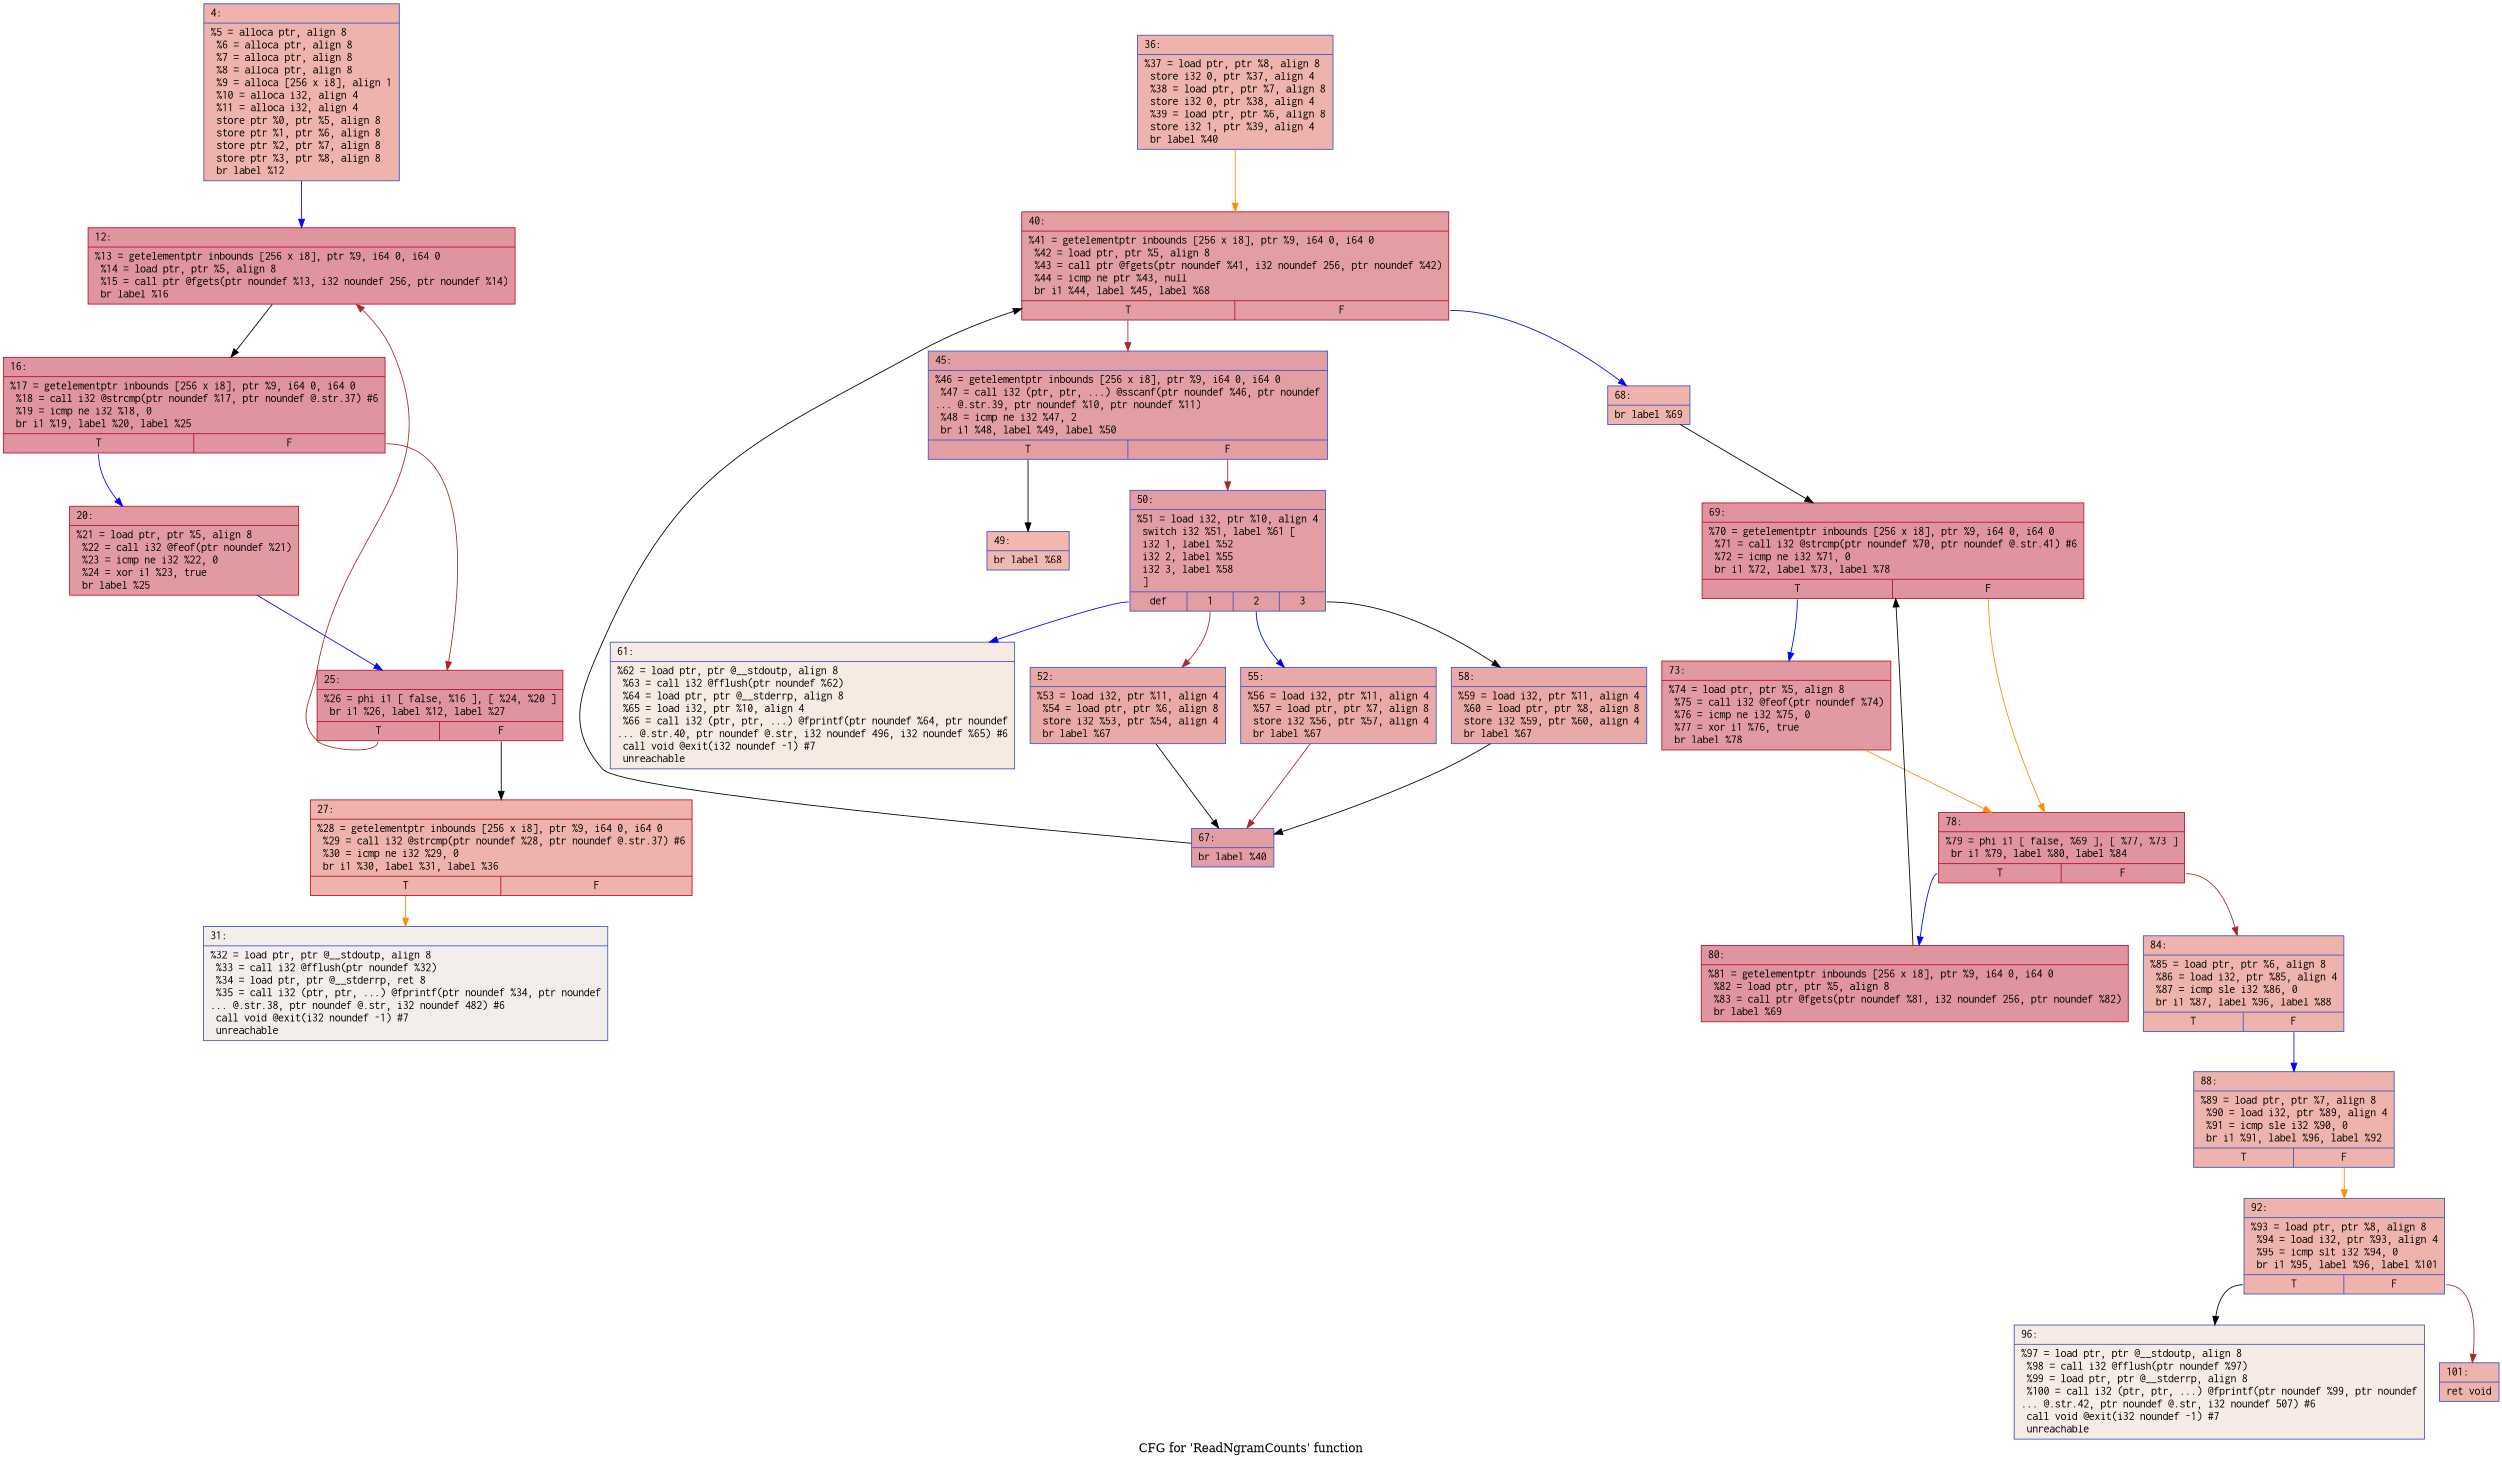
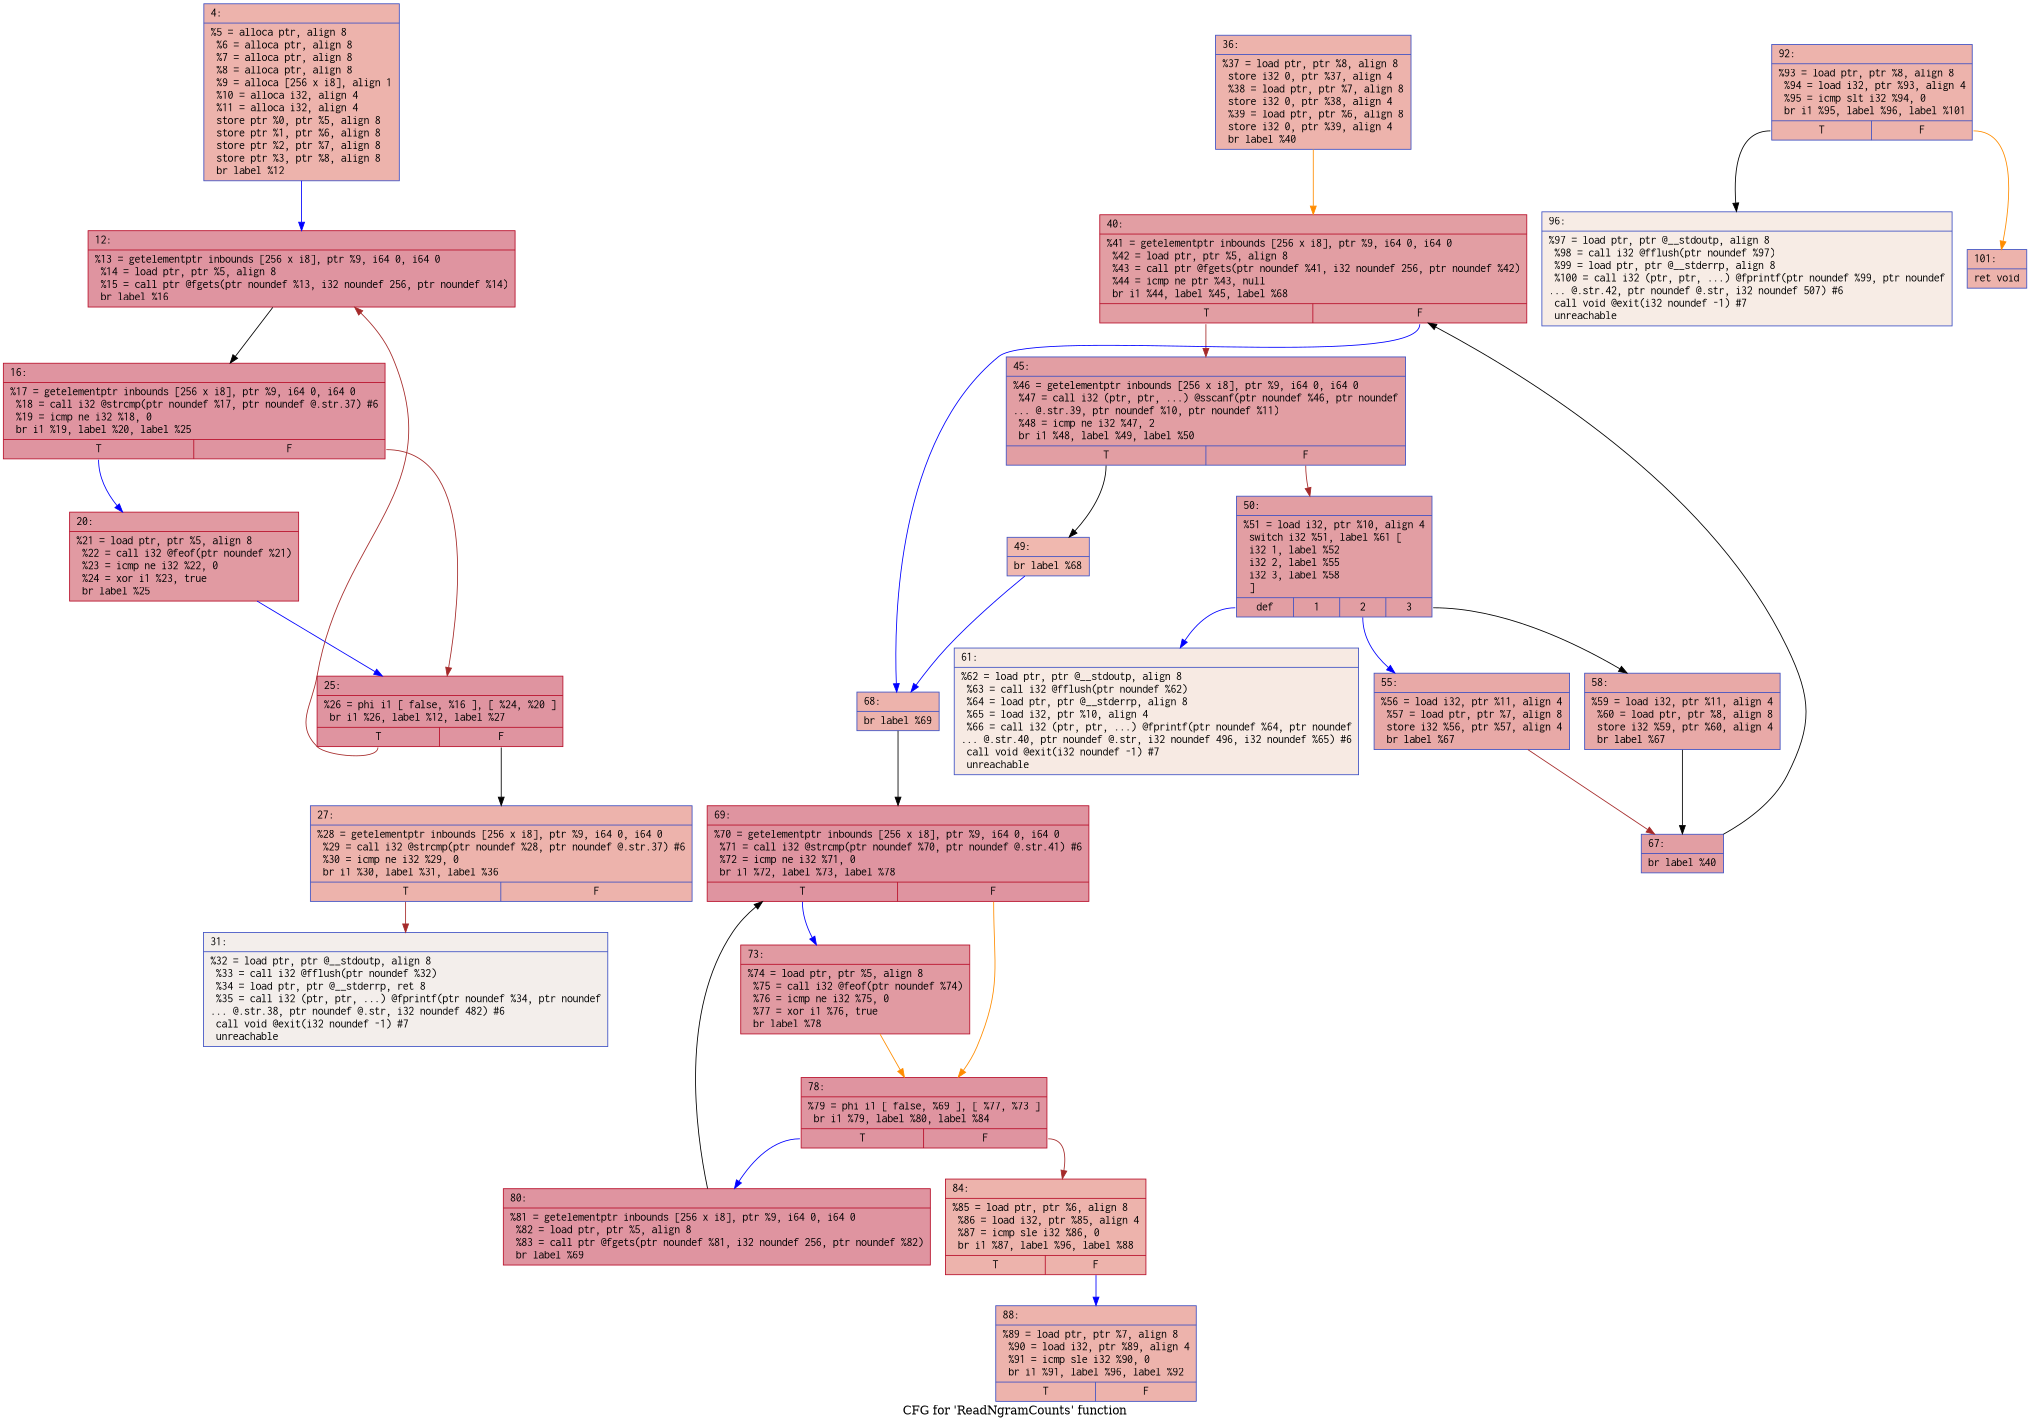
node "36:": text "store i32 1, ptr %39, align 4" -> "store i32 0, ptr %39, align 4"
edge "49:" -> "68:": added
node "52:": removed
node "27:": color #b70d28ff -> #3d50c3ff
edge "27:" -> "31:": color darkorange -> brown
node "84:": color #3d50c3ff -> #b70d28ff
edge "88:" -> "92:": removed
edge "92:" -> "101:": color brown -> darkorange
